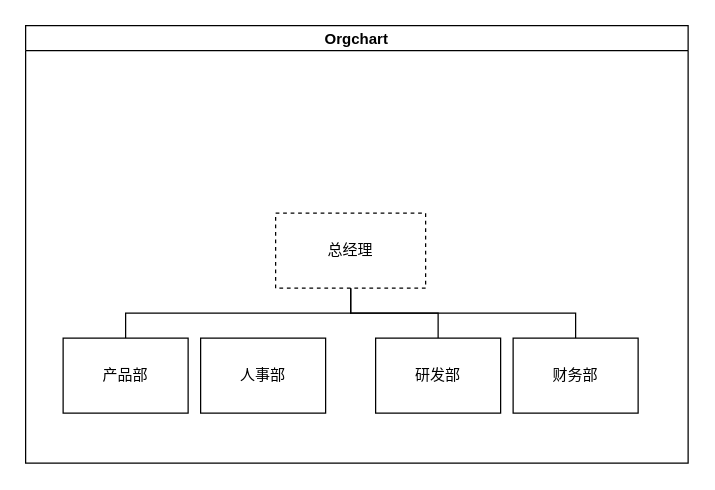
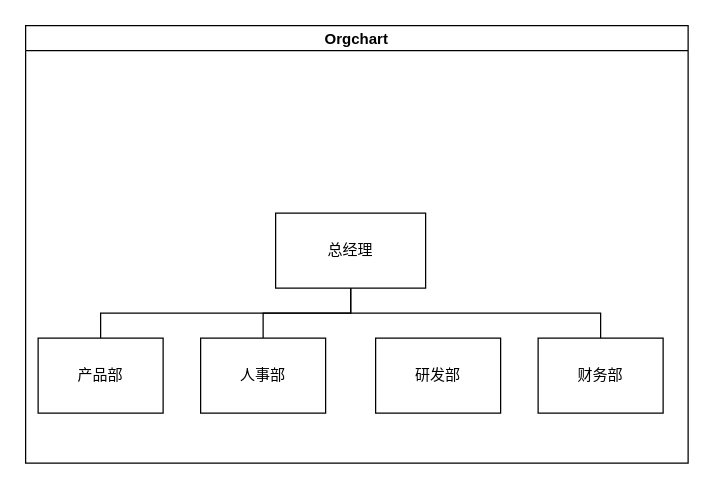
node "总经理": style dashed -> solid
edge "总经理" -- "人事部": added
edge "总经理" -- "研发部": removed
node "产品部": moved (126, 376) -> (101, 376)
node "财务部": moved (576, 376) -> (601, 376)
